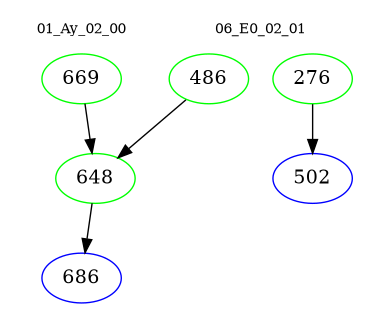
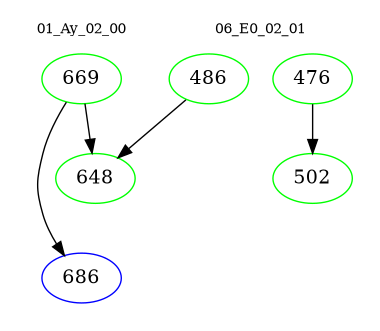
node "276": label "276" -> "476"
node "502": color blue -> green
edge "648" -> "686": now "669" -> "686"
